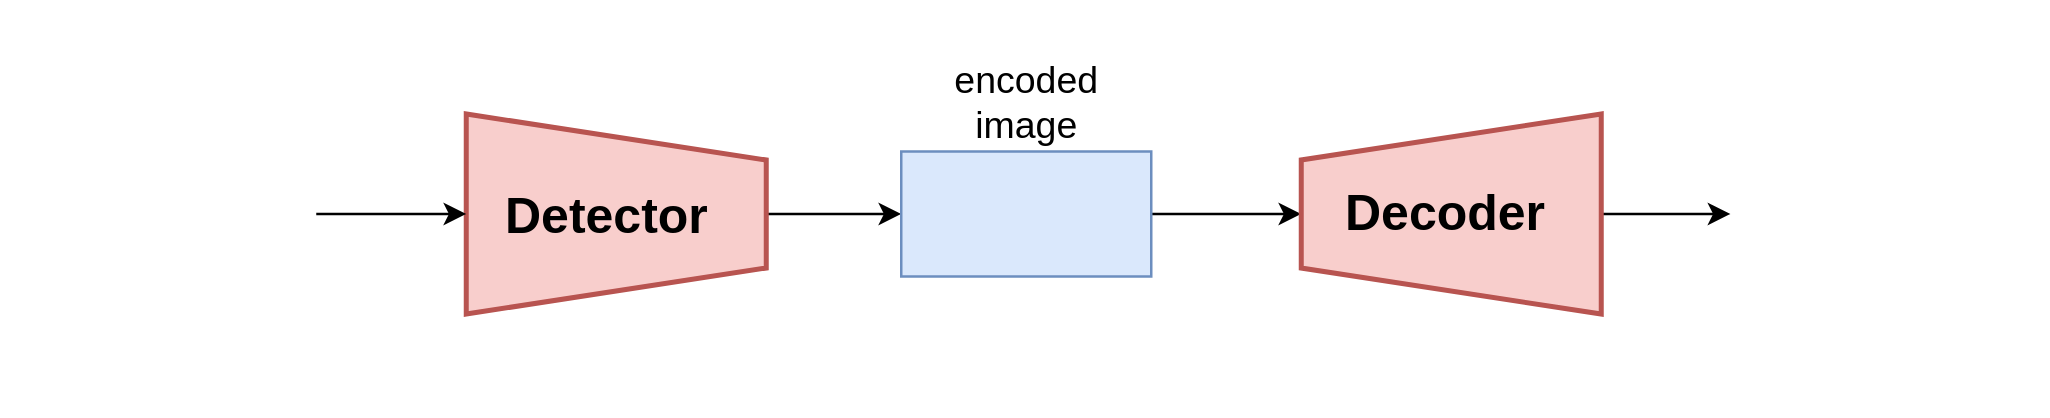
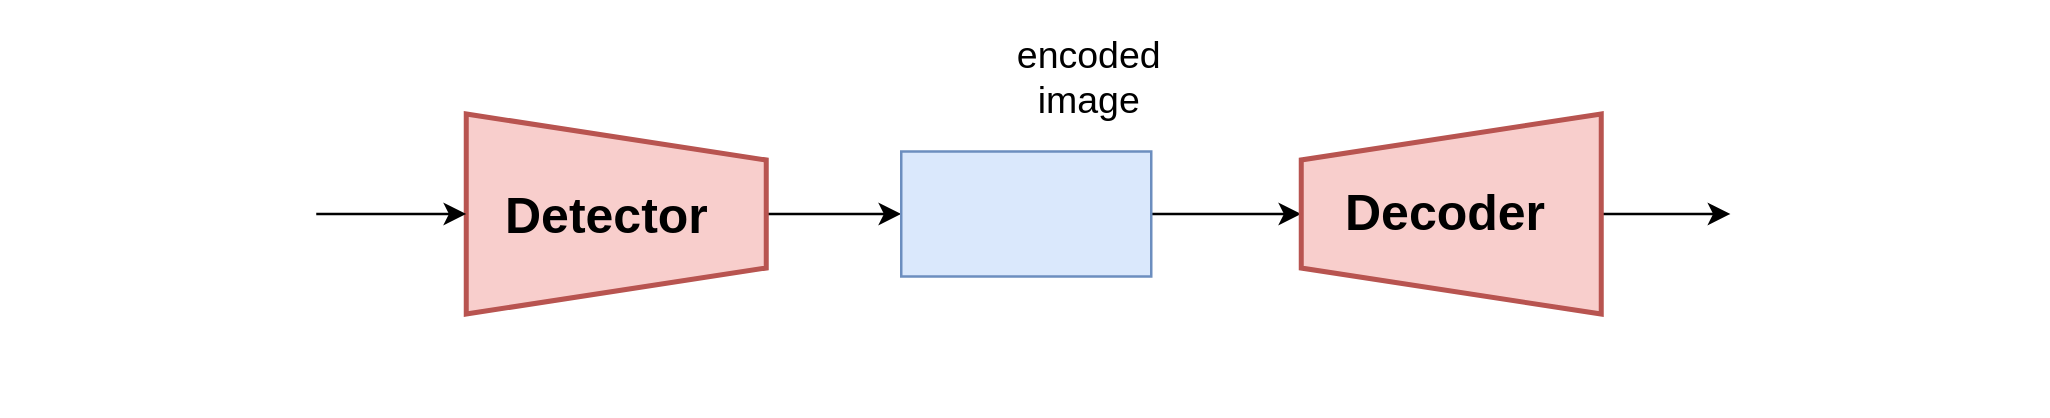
node "encoded image": moved (1026, 89) -> (1089, 64)
